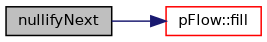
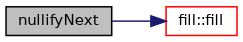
node "pFlow::fill": label "pFlow::fill" -> "fill::fill"
